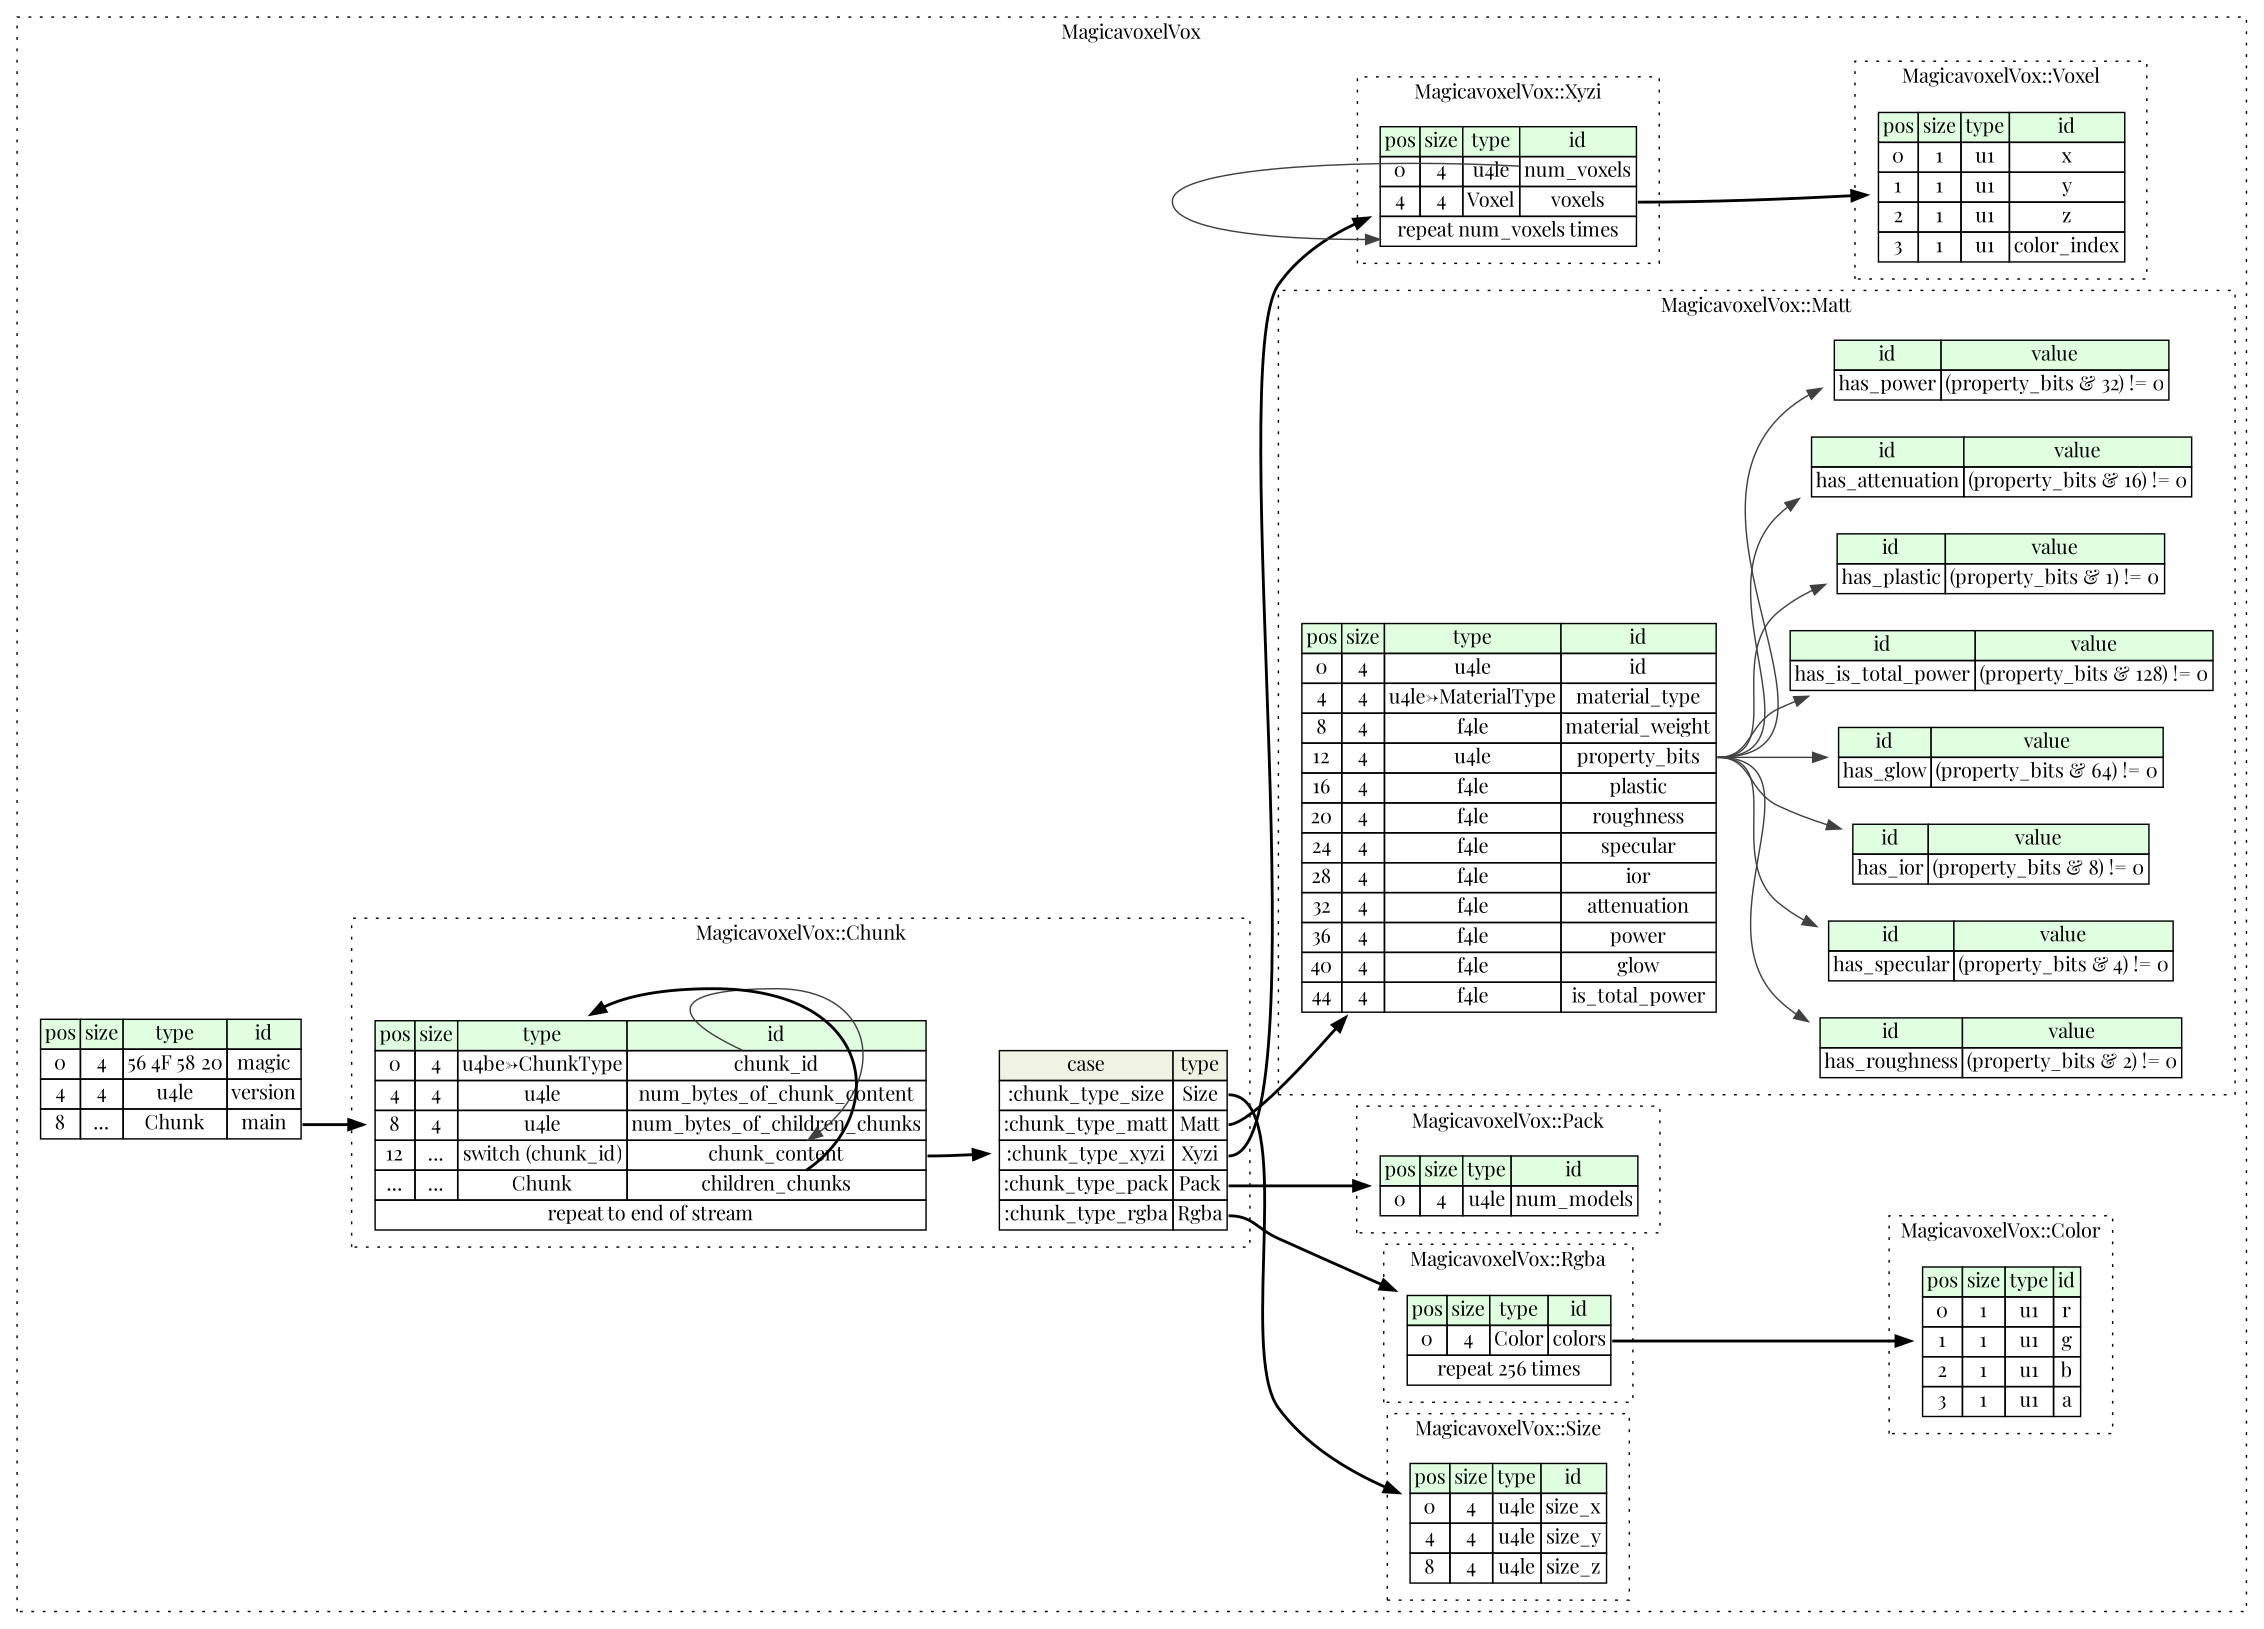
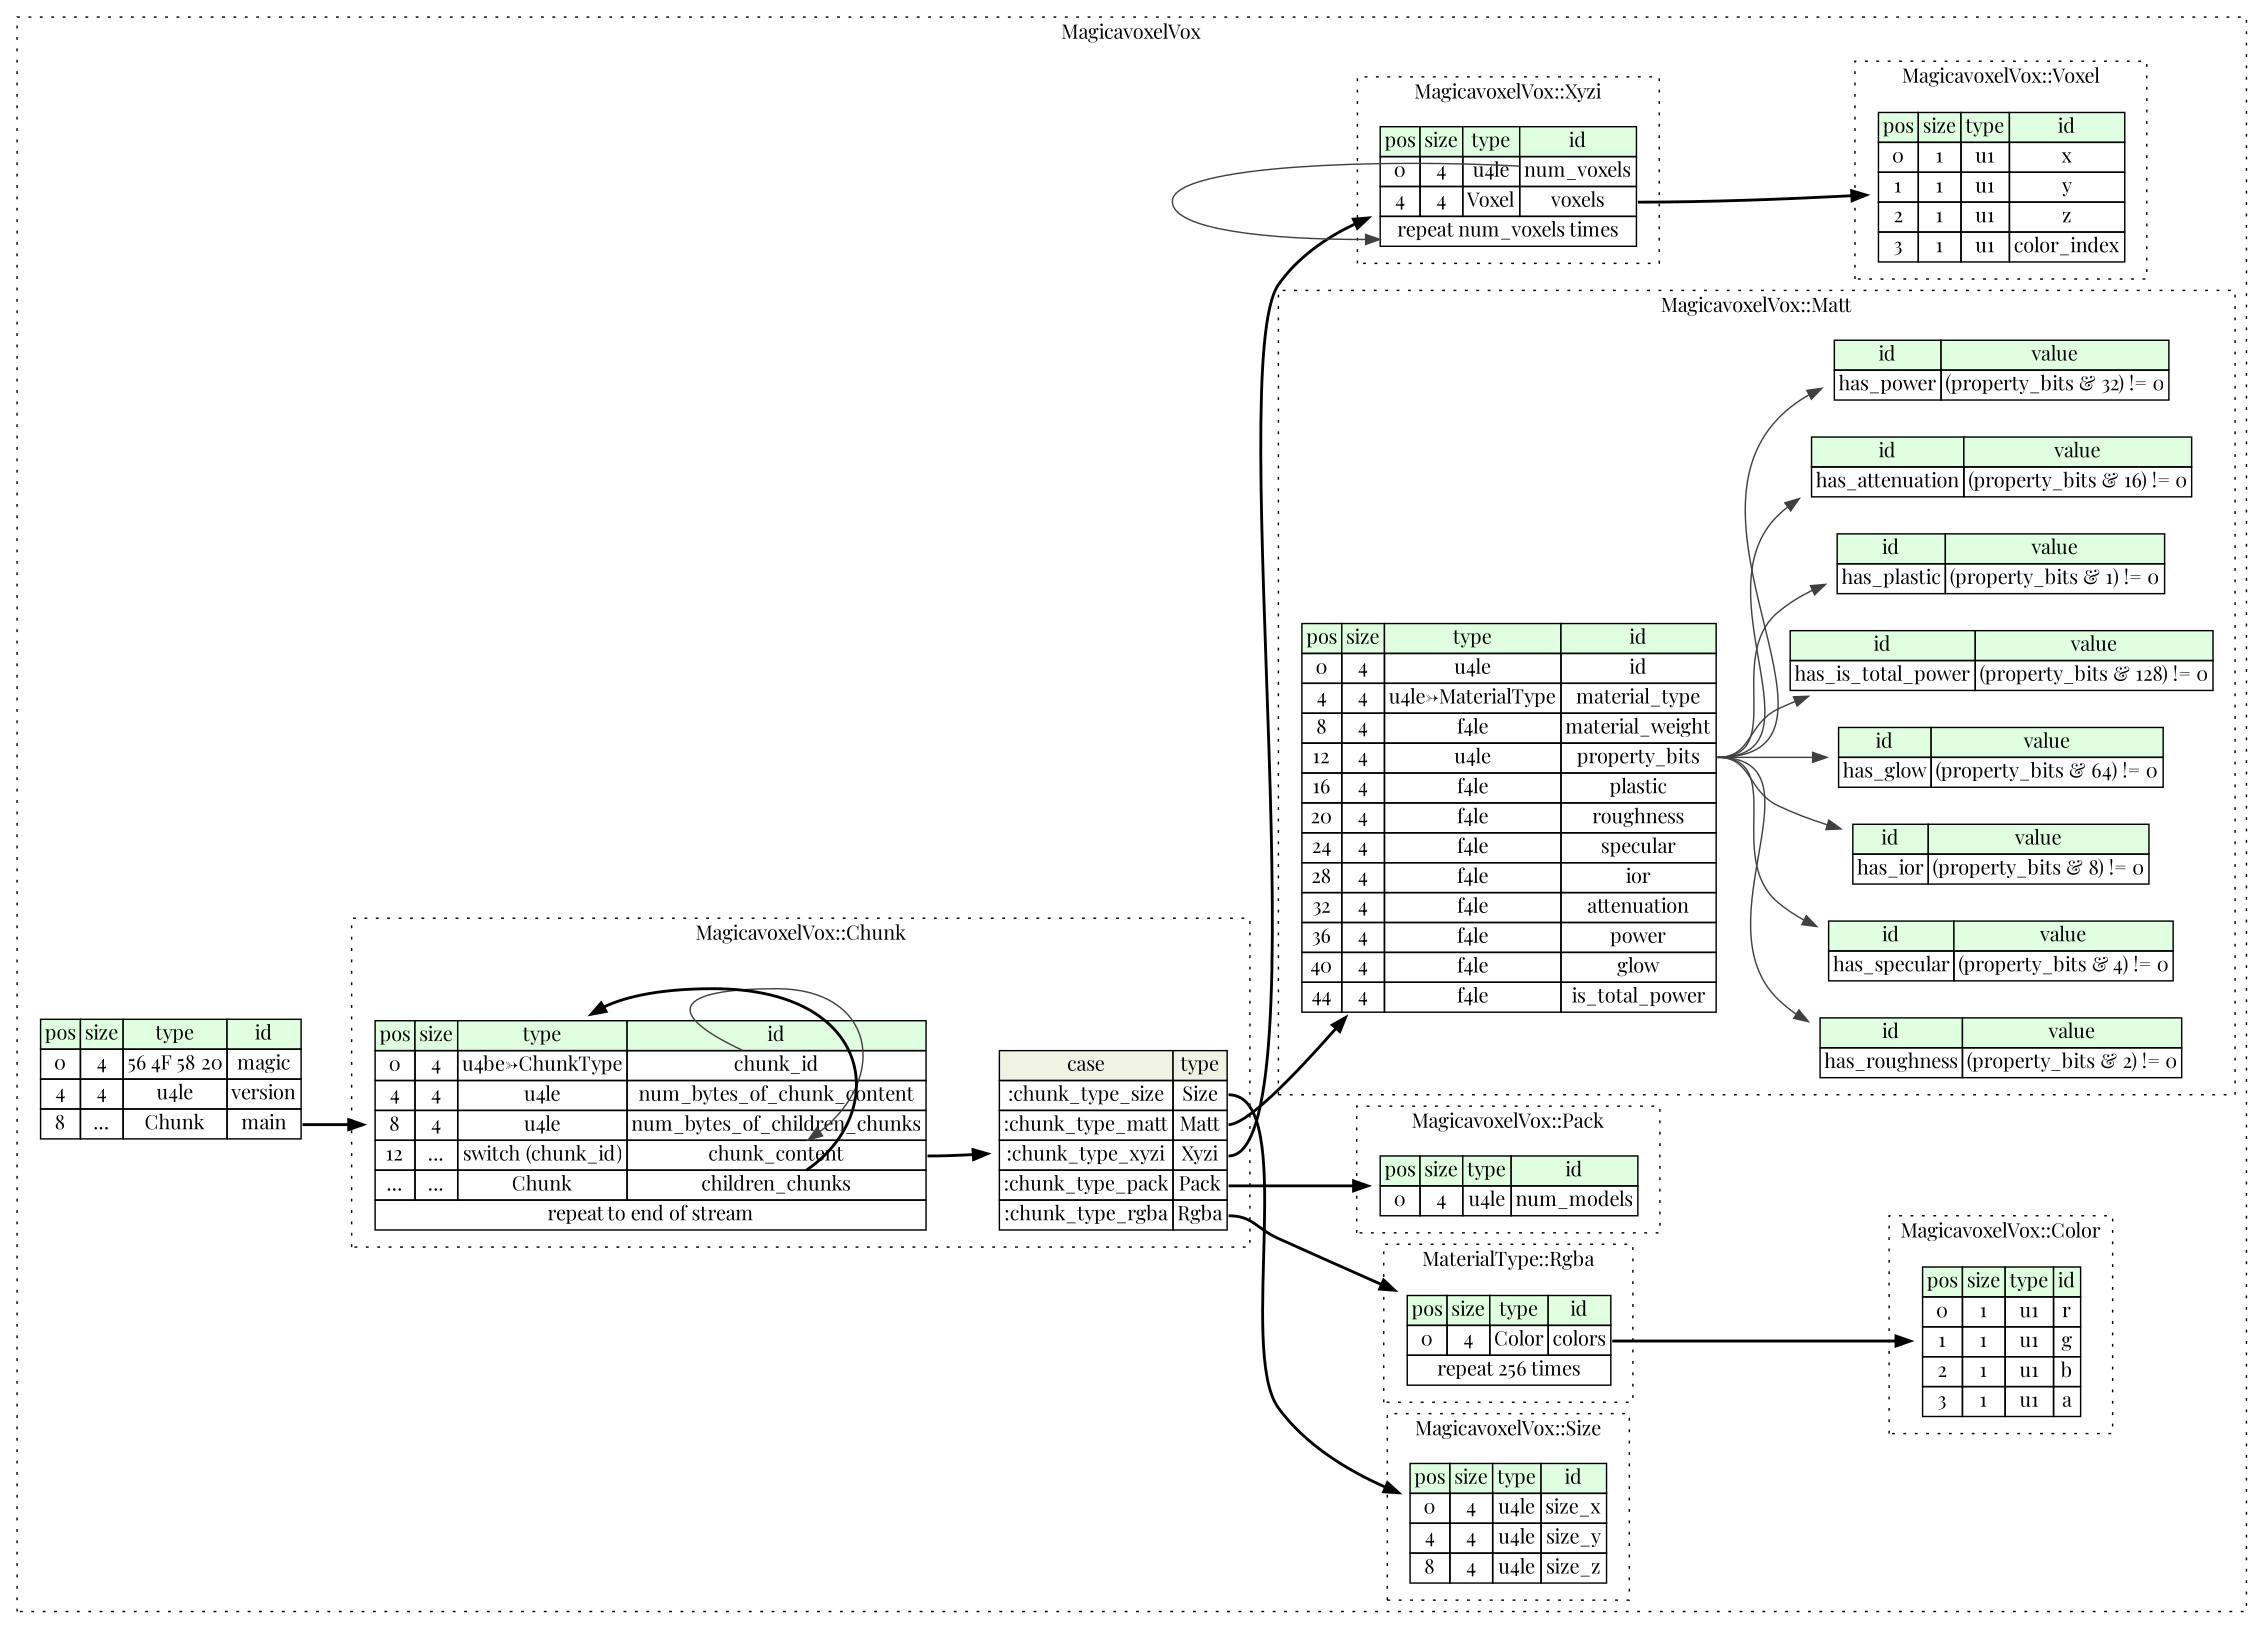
cluster "MagicavoxelVox::Rgba": label "MagicavoxelVox::Rgba" -> "MaterialType::Rgba"
